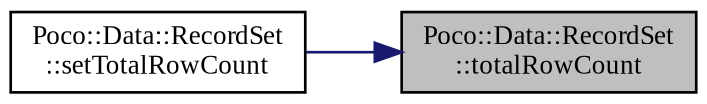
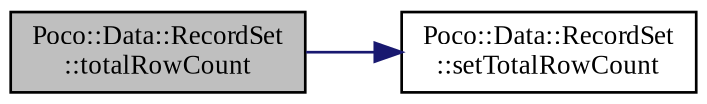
edge "Poco::Data::RecordSet ::setTotalRowCount" -> "Poco::Data::RecordSet ::totalRowCount": reversed
